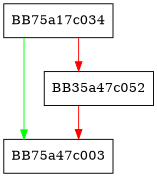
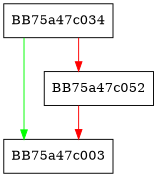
node "BB75a17c034": label "BB75a17c034" -> "BB75a47c034"
node "BB35a47c052": label "BB35a47c052" -> "BB75a47c052"
